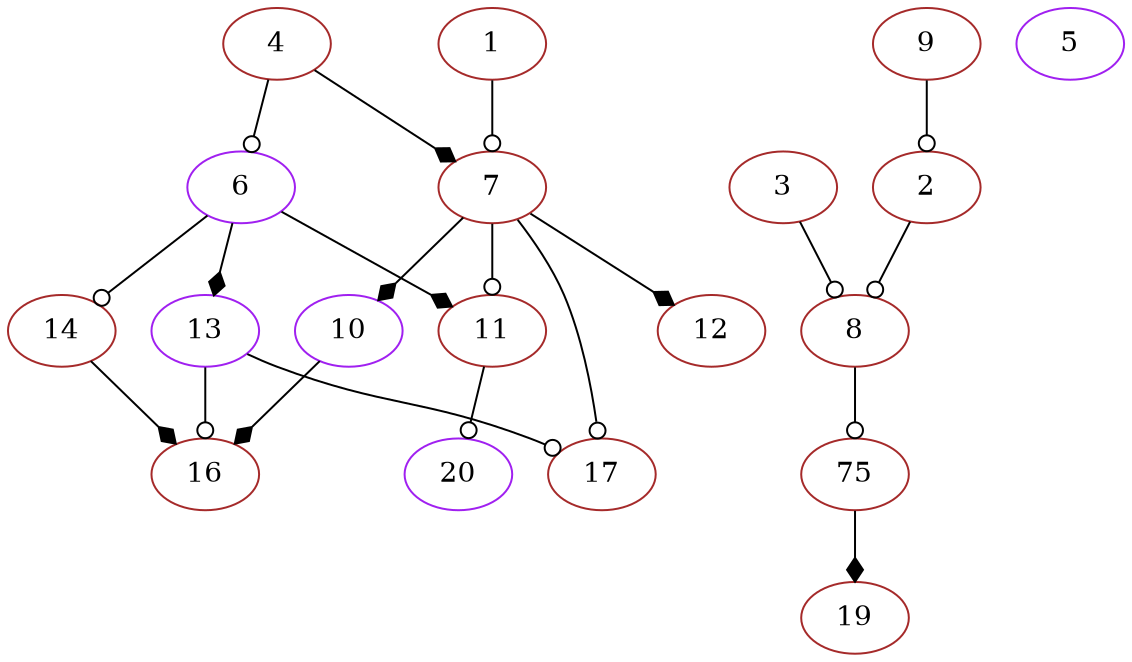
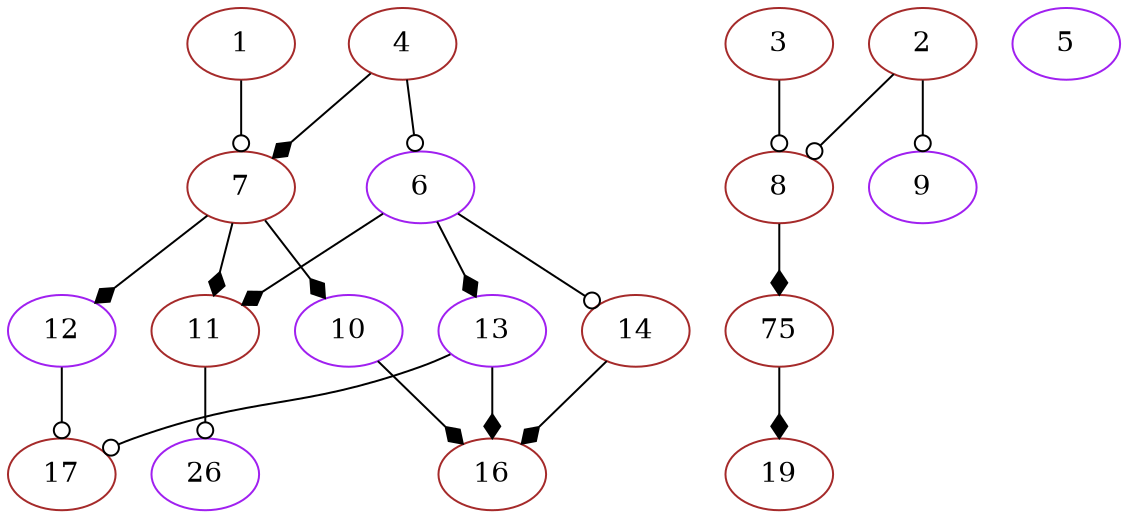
node "9": color brown -> purple
edge "9" -> "2": reversed
edge "7" -> "11": arrowhead odot -> diamond
edge "7" -> "17": now "12" -> "17"
node "12": color brown -> purple
edge "13" -> "16": arrowhead odot -> diamond
edge "8" -> "75": arrowhead odot -> diamond
node "20": label "20" -> "26"
